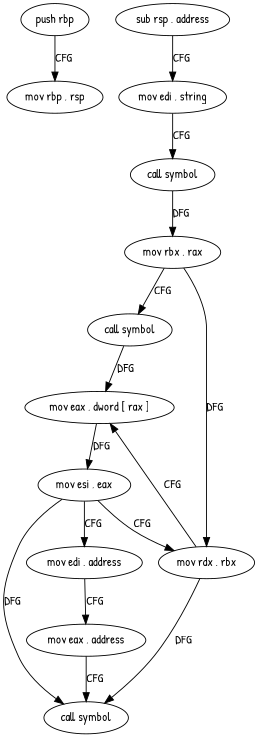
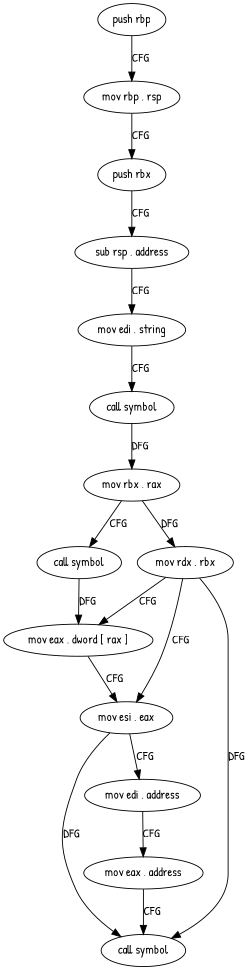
node "push rbx": added
edge "mov eax , dword [ rax ]" -> "mov esi , eax": label "DFG" -> "CFG"
edge "mov esi , eax" -> "mov rdx , rbx": reversed
